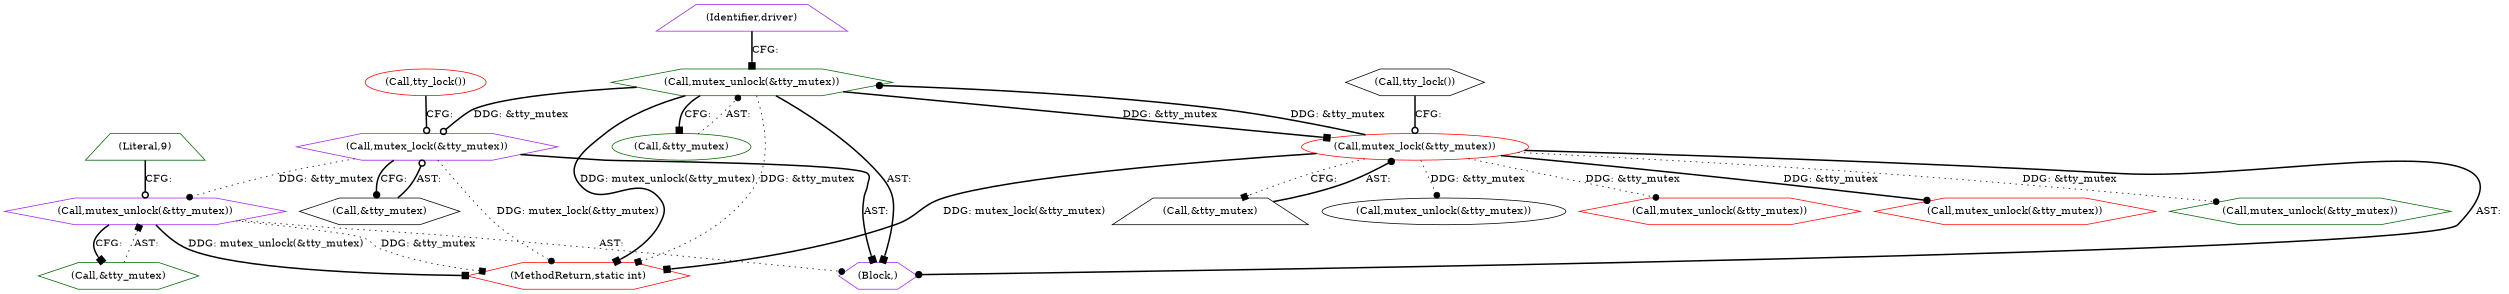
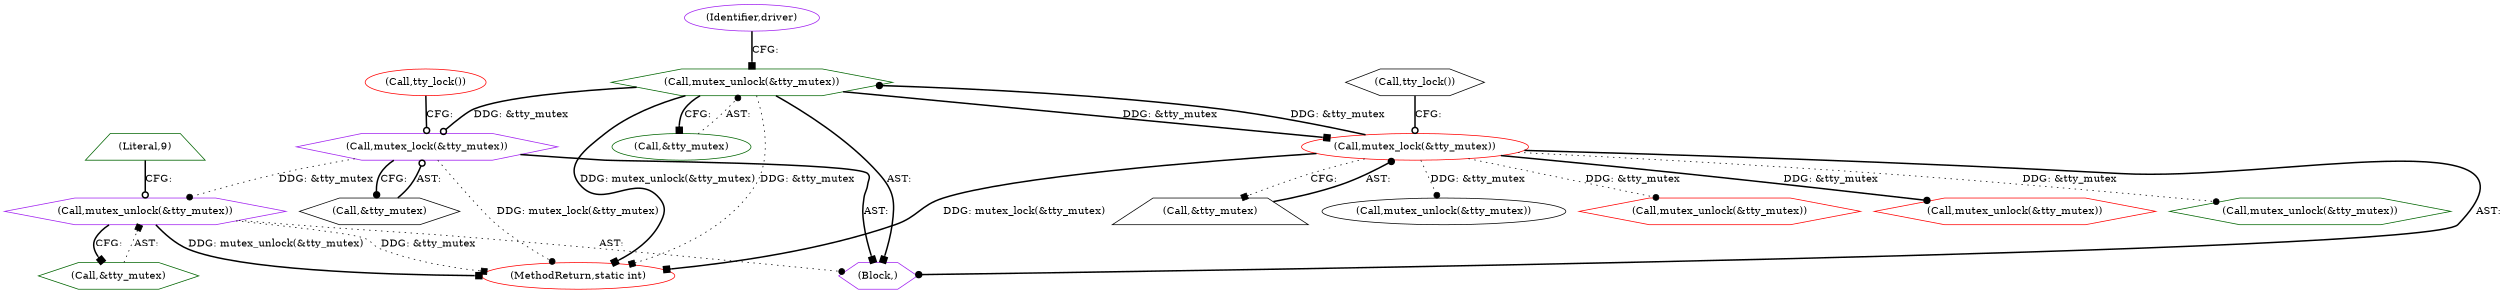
node "(Identifier,driver)": shape trapezium -> ellipse
node "(MethodReturn,static int)": shape hexagon -> ellipse
